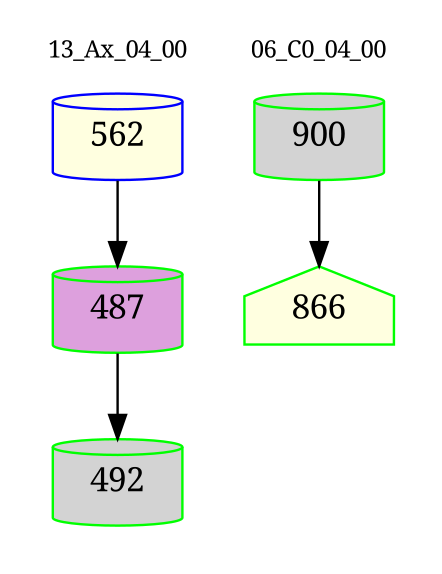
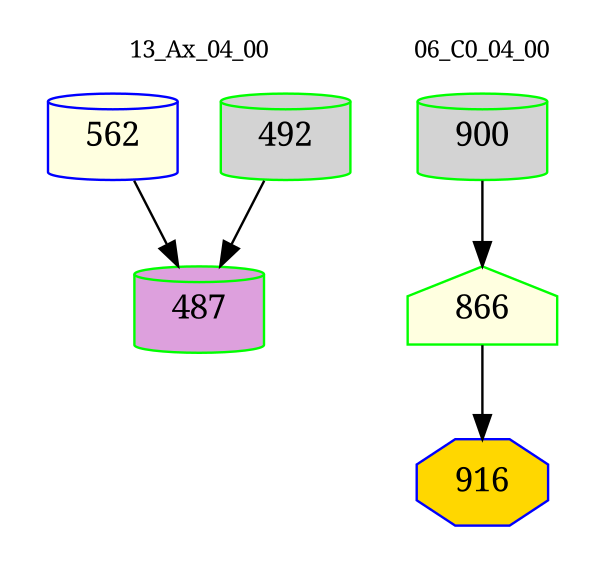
edge "487" -> "492": reversed
node "916": added
